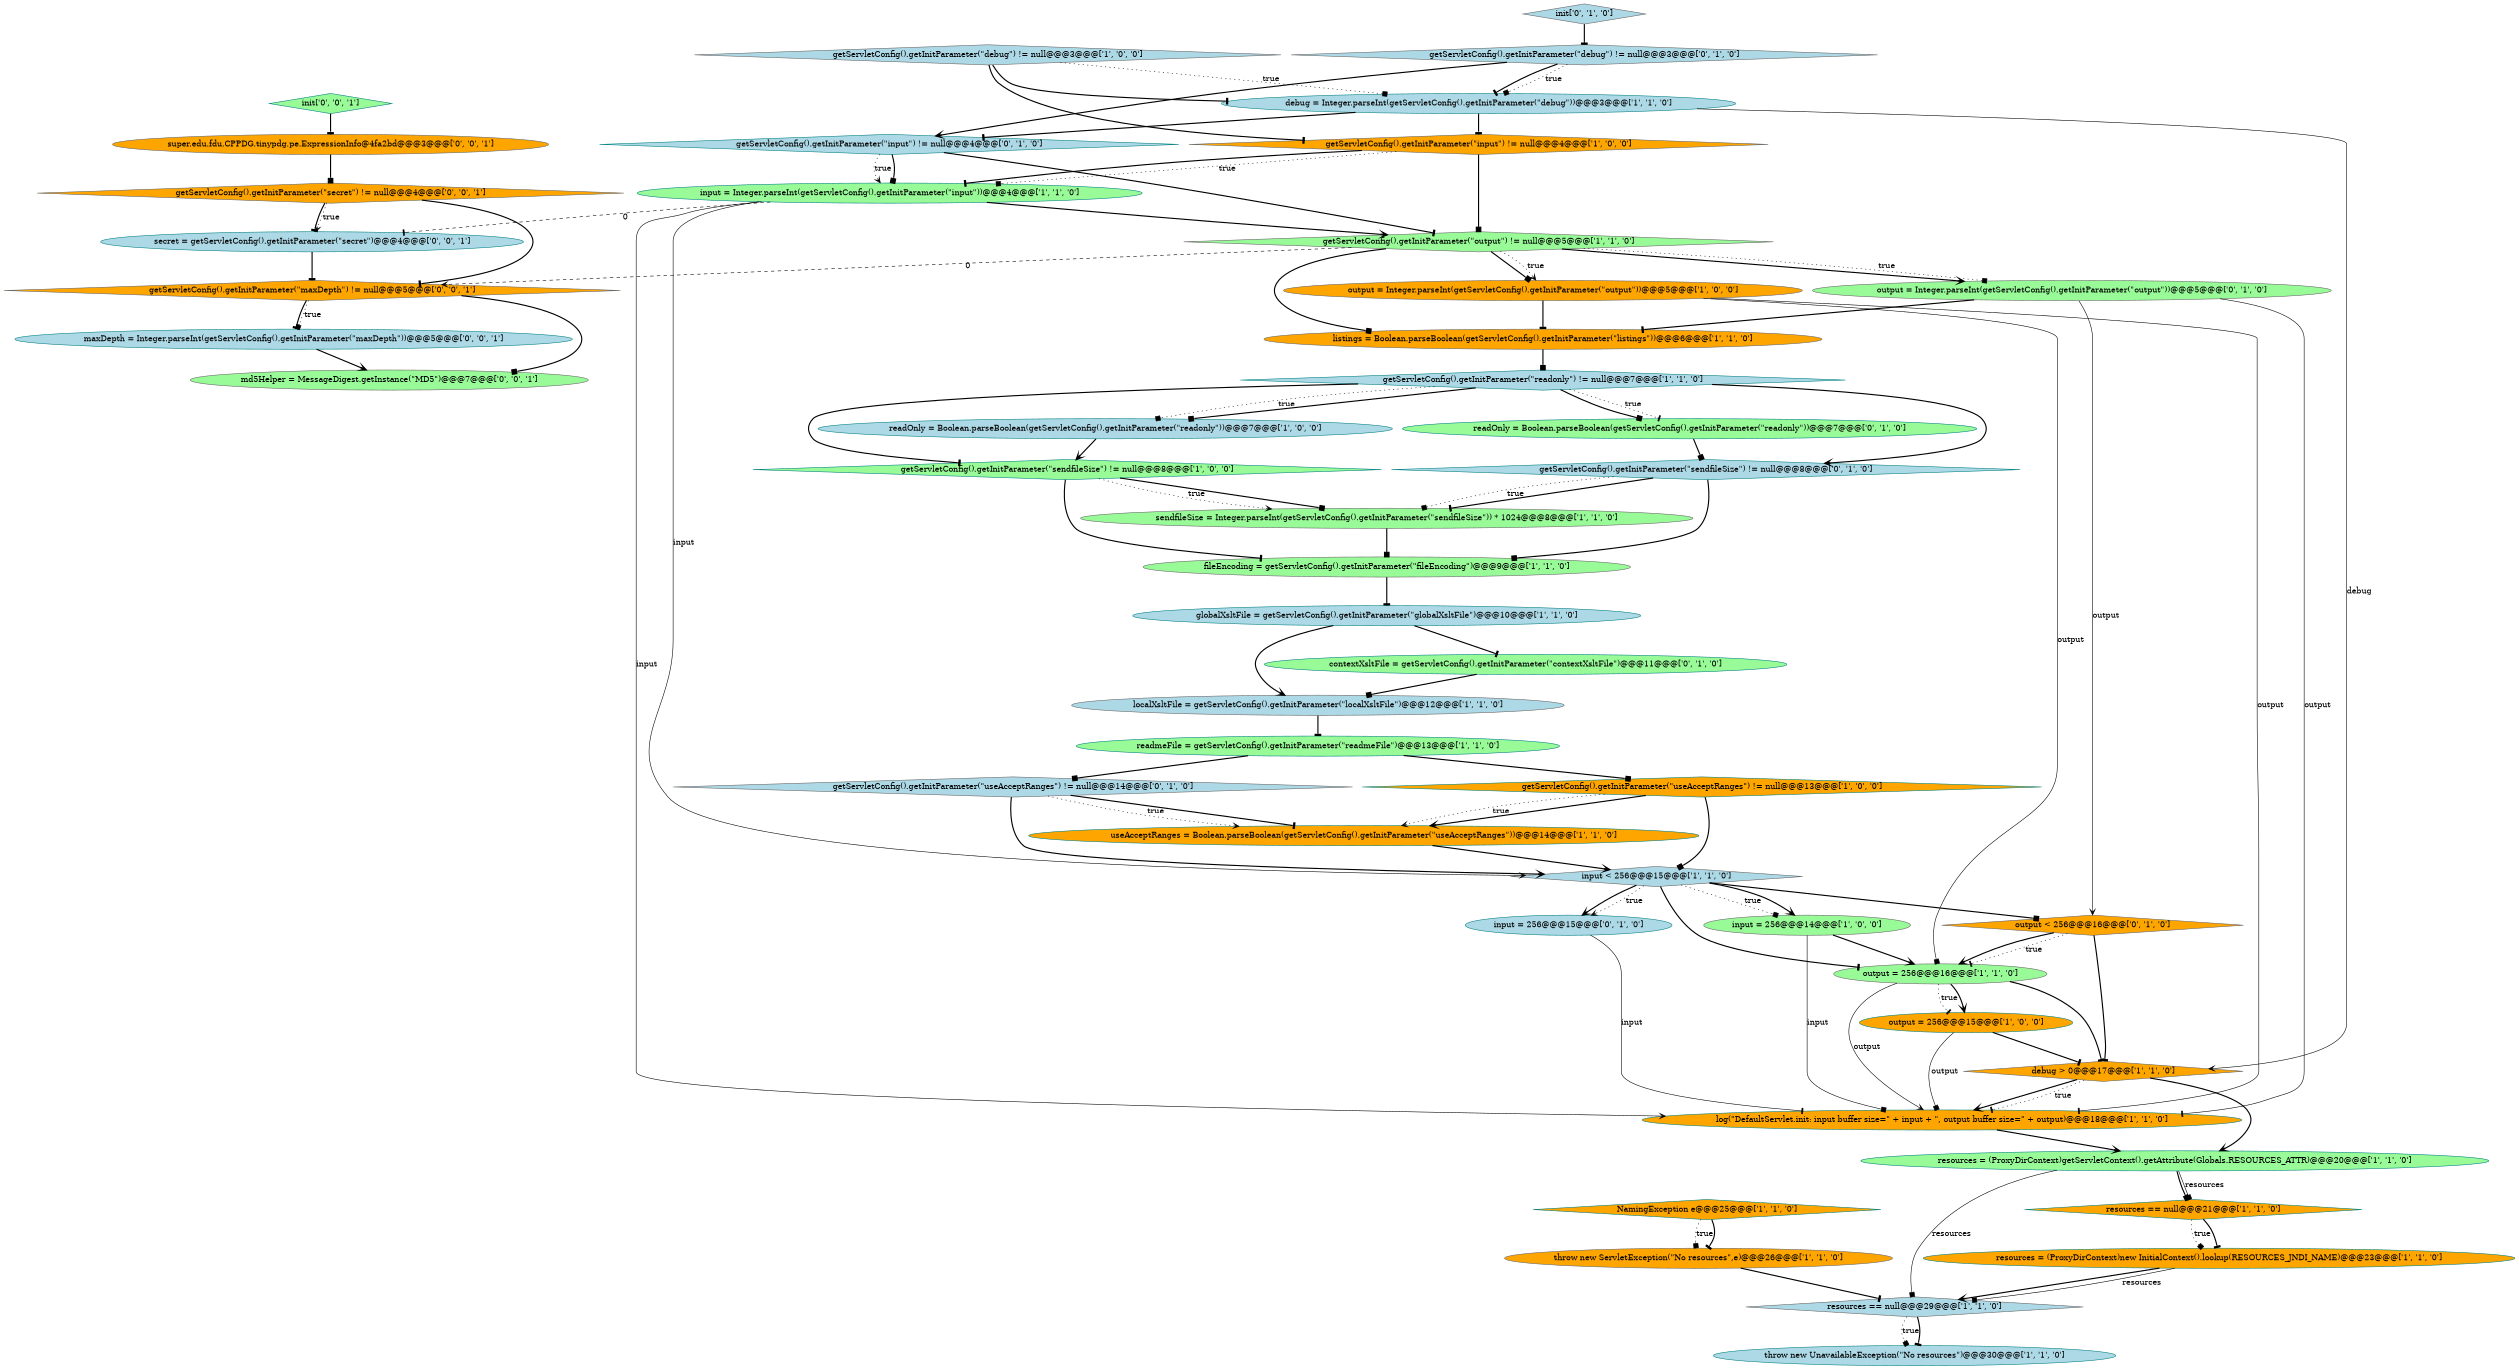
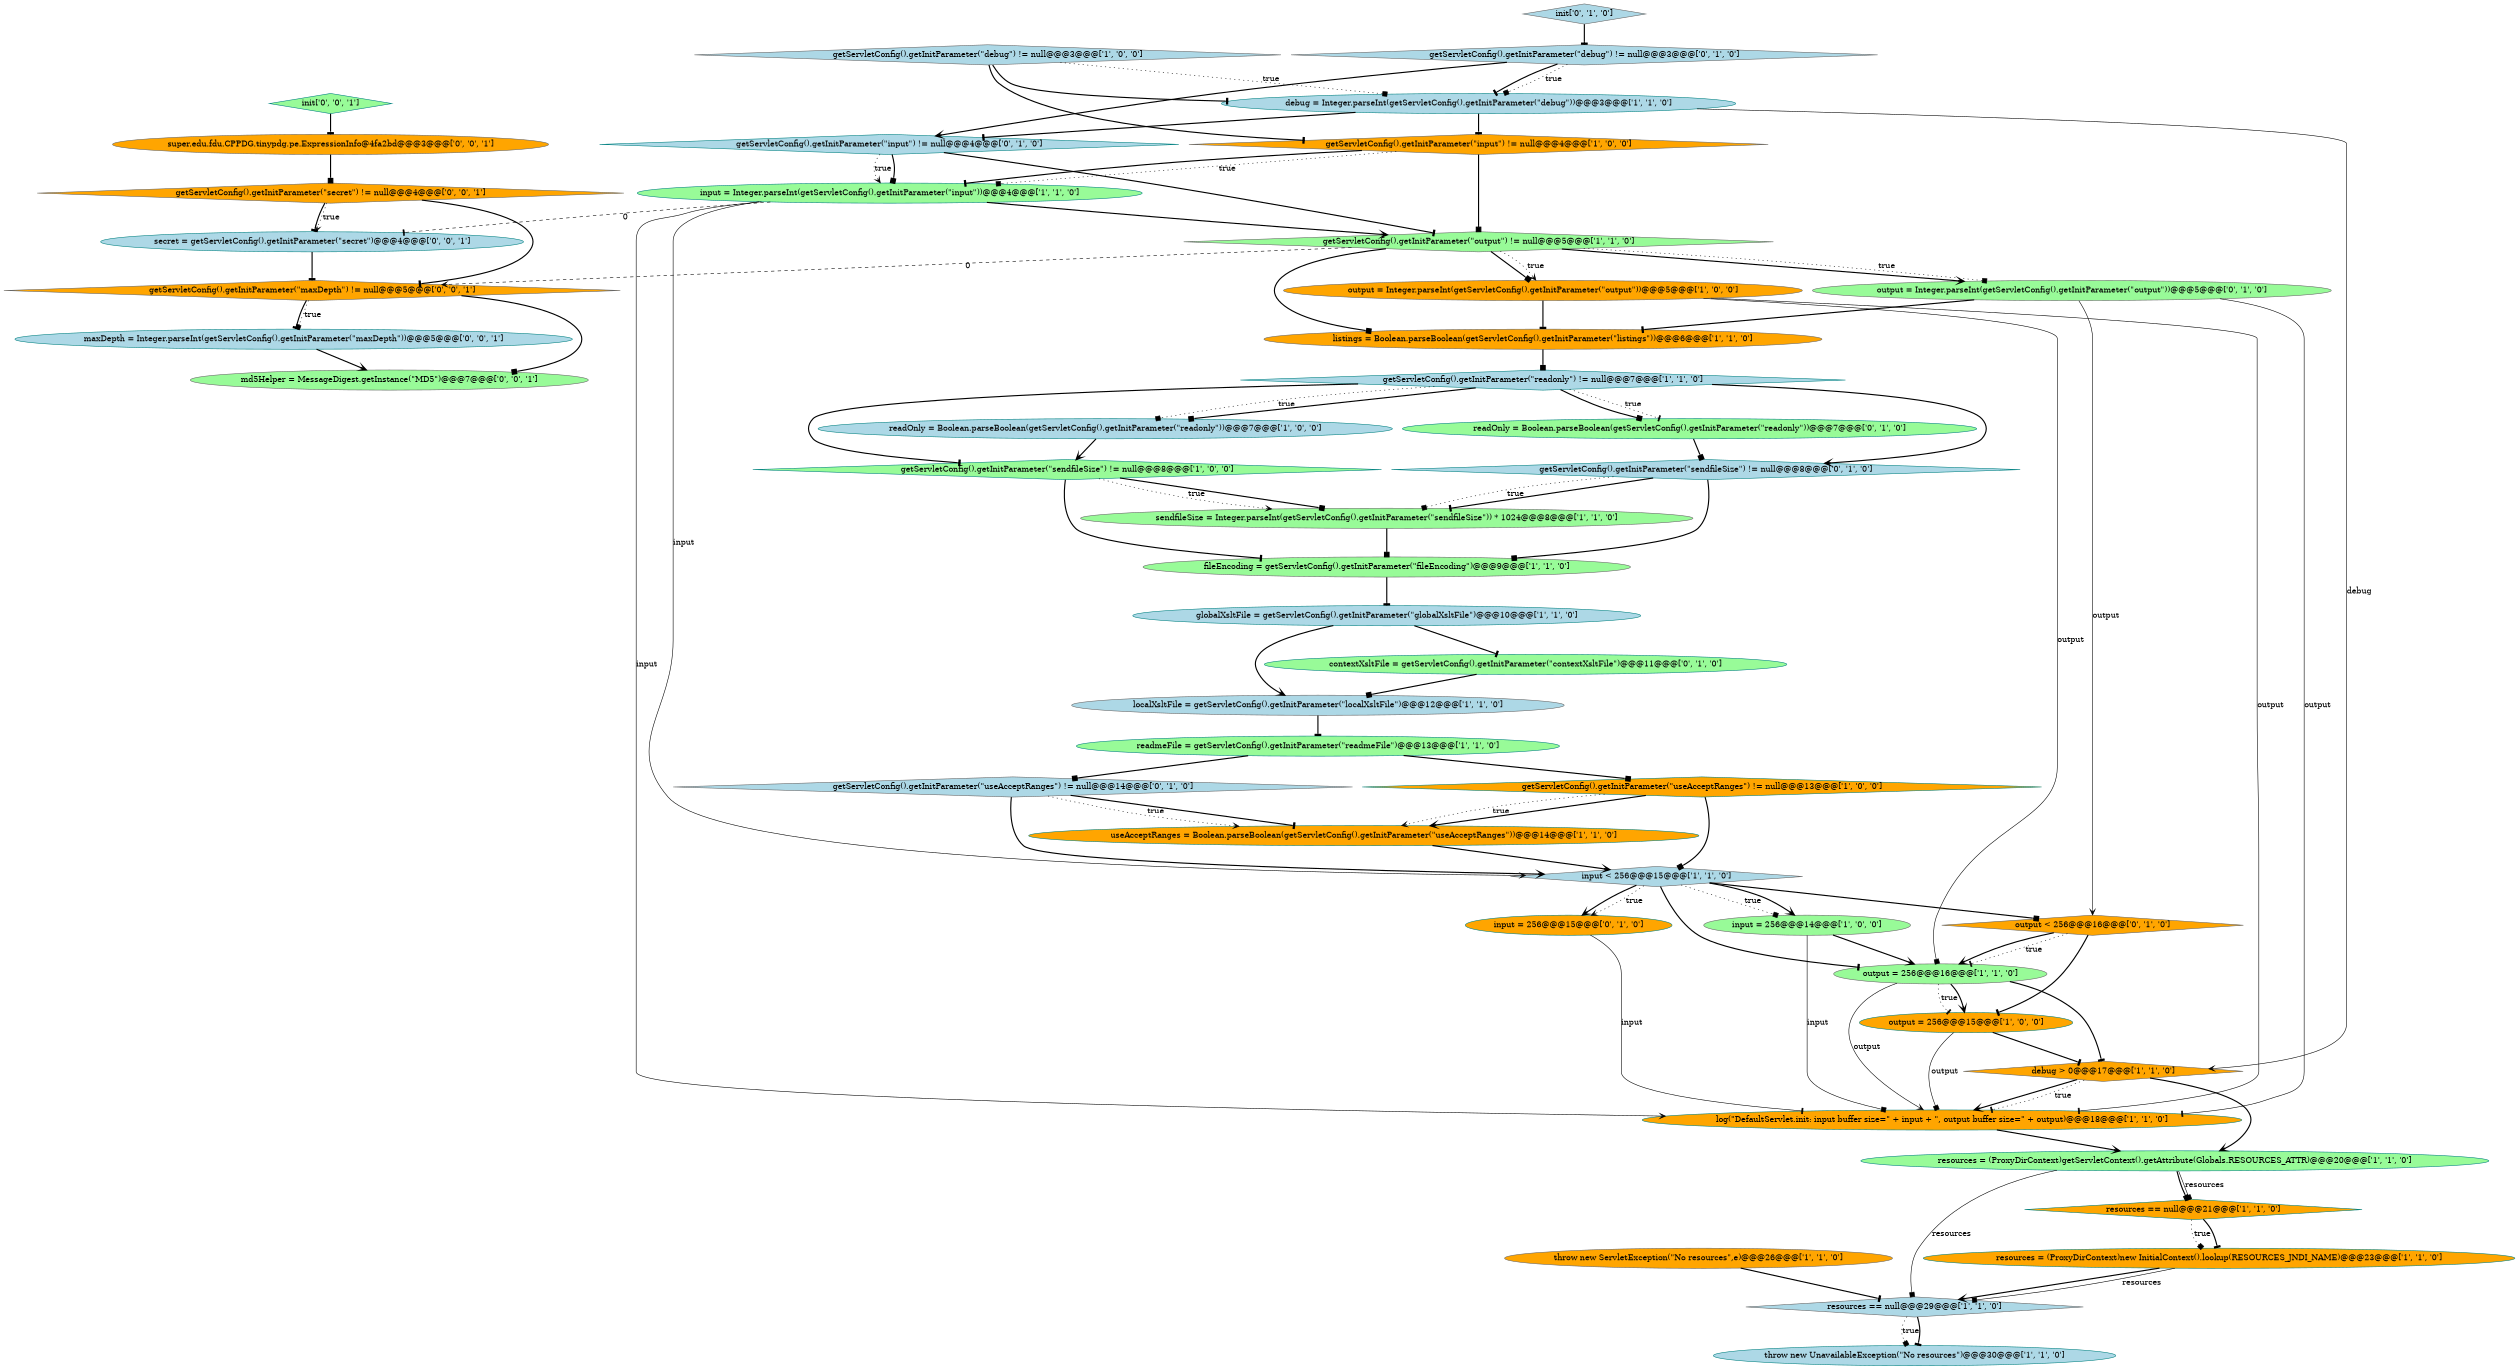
node "input = 256@@@15@@@['0', '1', '0']": fillcolor lightblue -> orange
edge "output < 256@@@16@@@['0', '1', '0']" -> "debug > 0@@@17@@@['1', '1', '0']": now "output < 256@@@16@@@['0', '1', '0']" -> "output = 256@@@15@@@['1', '0', '0']"
node "NamingException e@@@25@@@['1', '1', '0']": removed
